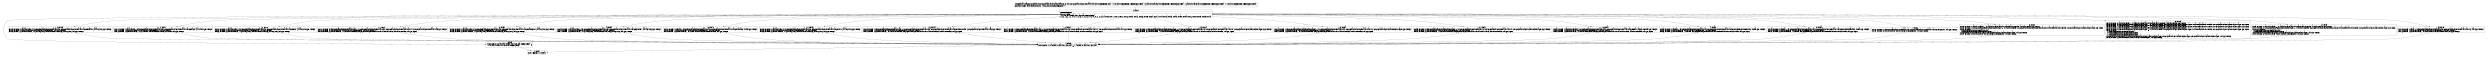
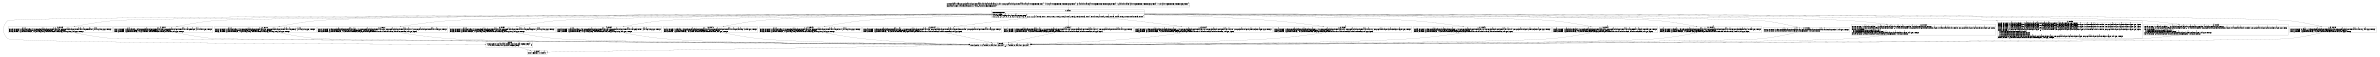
node "22: 0x00ce": text "0x00d6: INVOKE" -> "0x00d6: IMMUTABLE"
node "24: 0x00fe": text "0x0106: IMMUTABLE" -> "0x0106: INVOKE"
node "19: 0x00ae": removed
